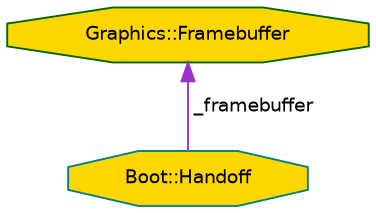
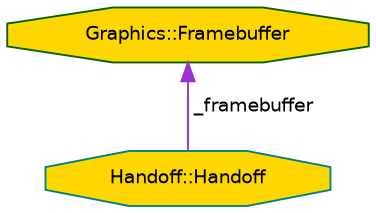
node "Boot::Handoff": label "Boot::Handoff" -> "Handoff::Handoff"
